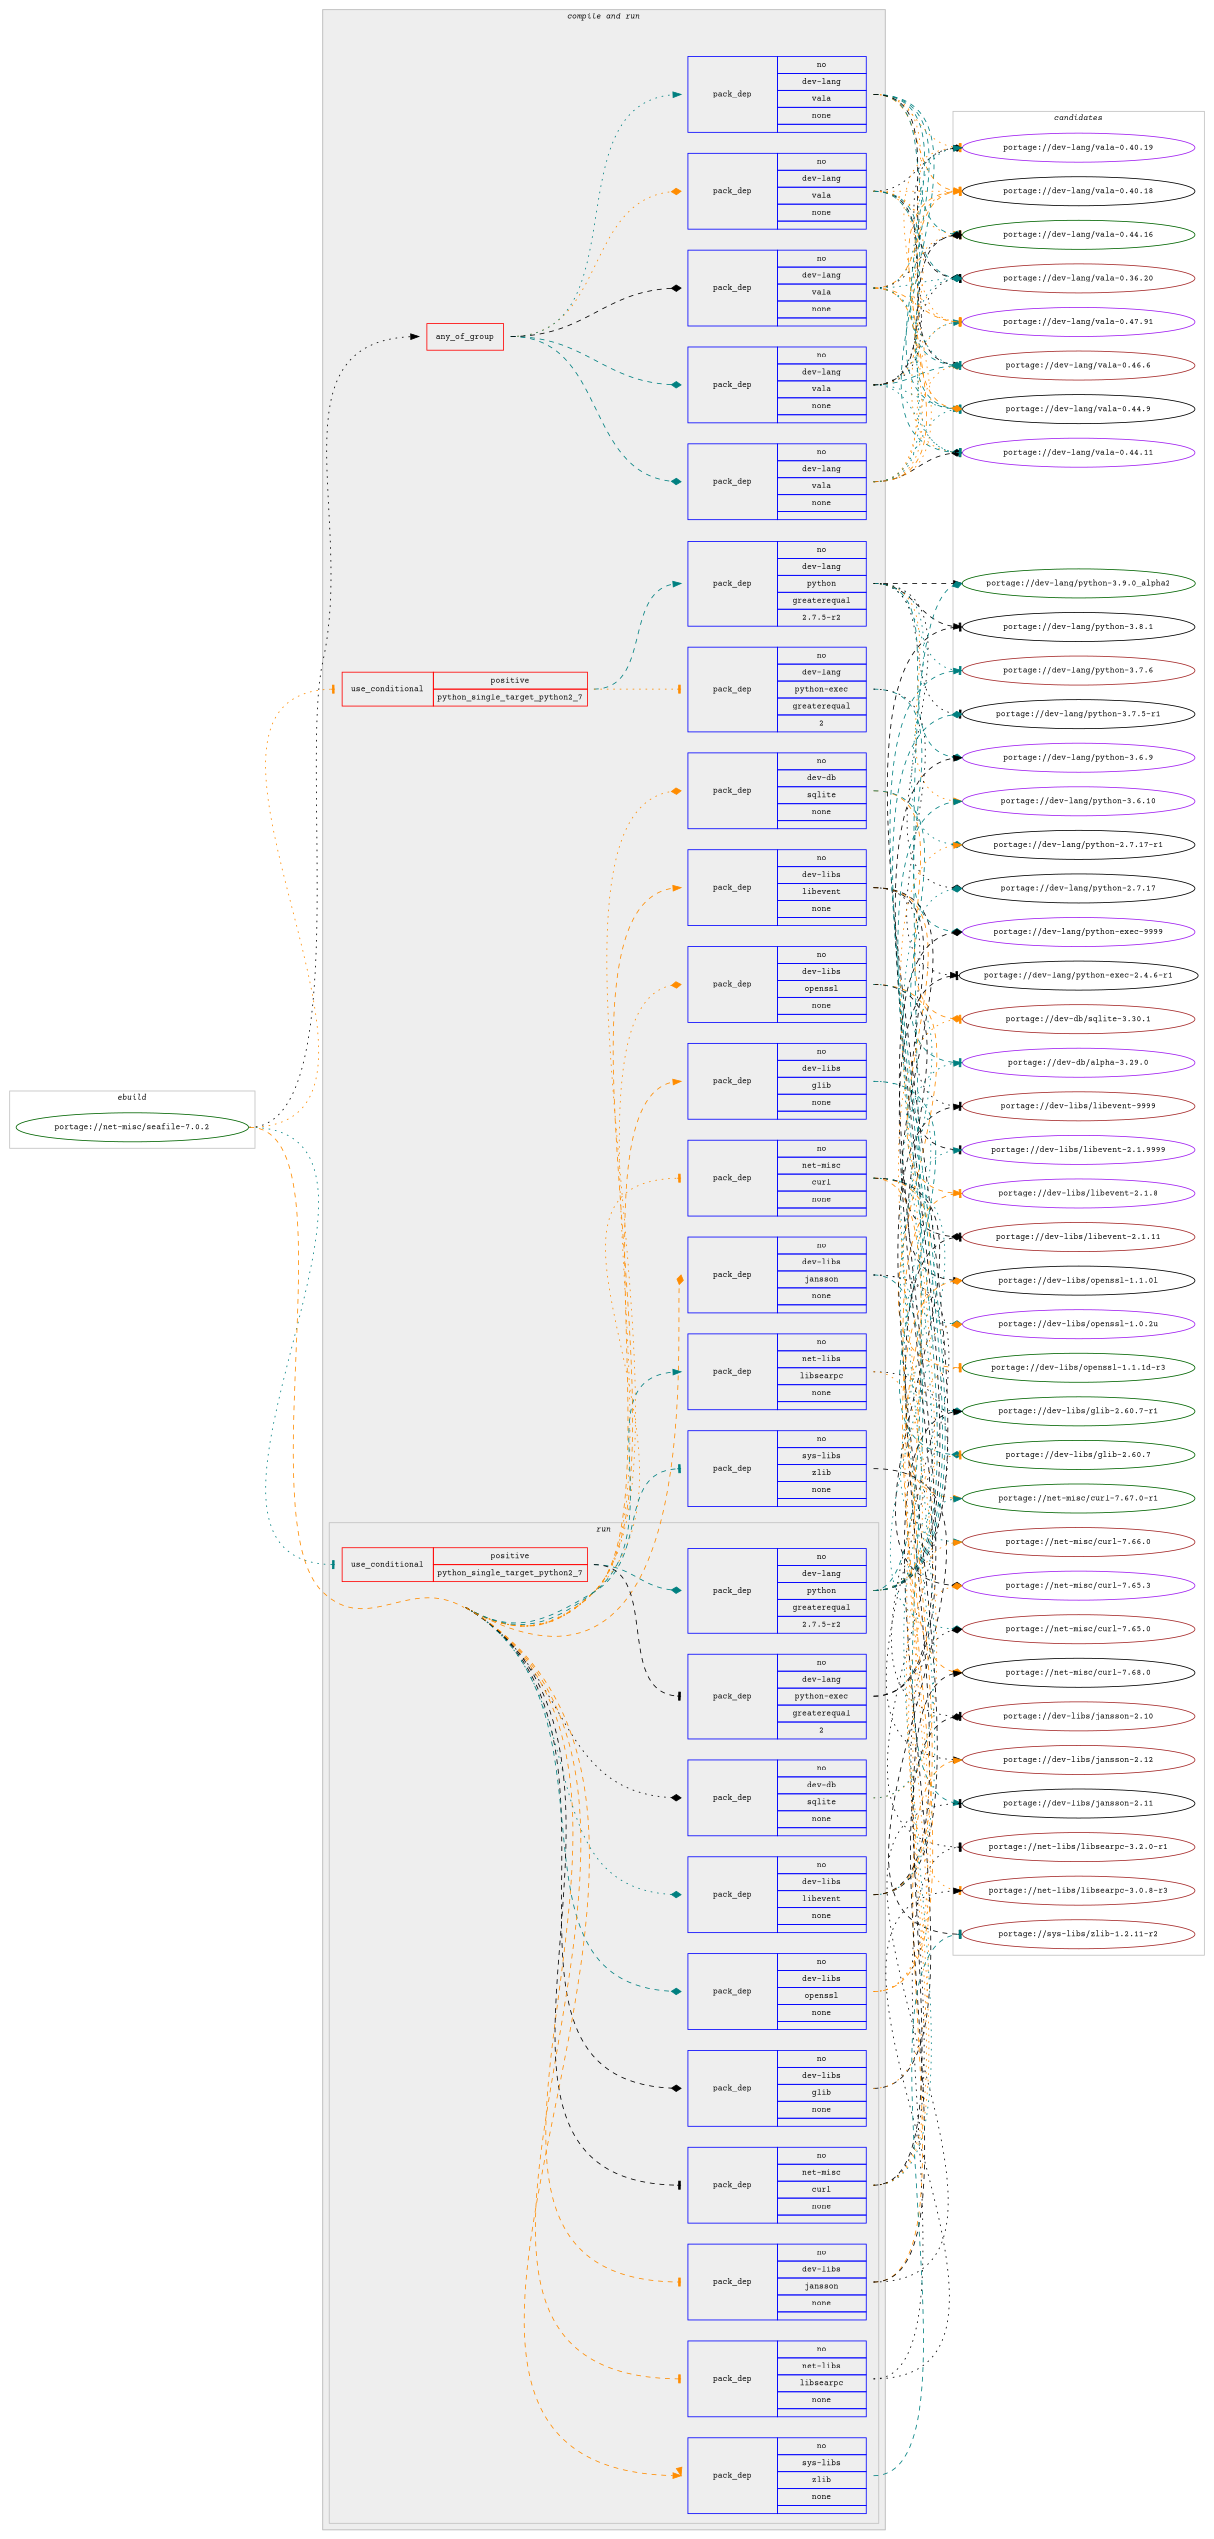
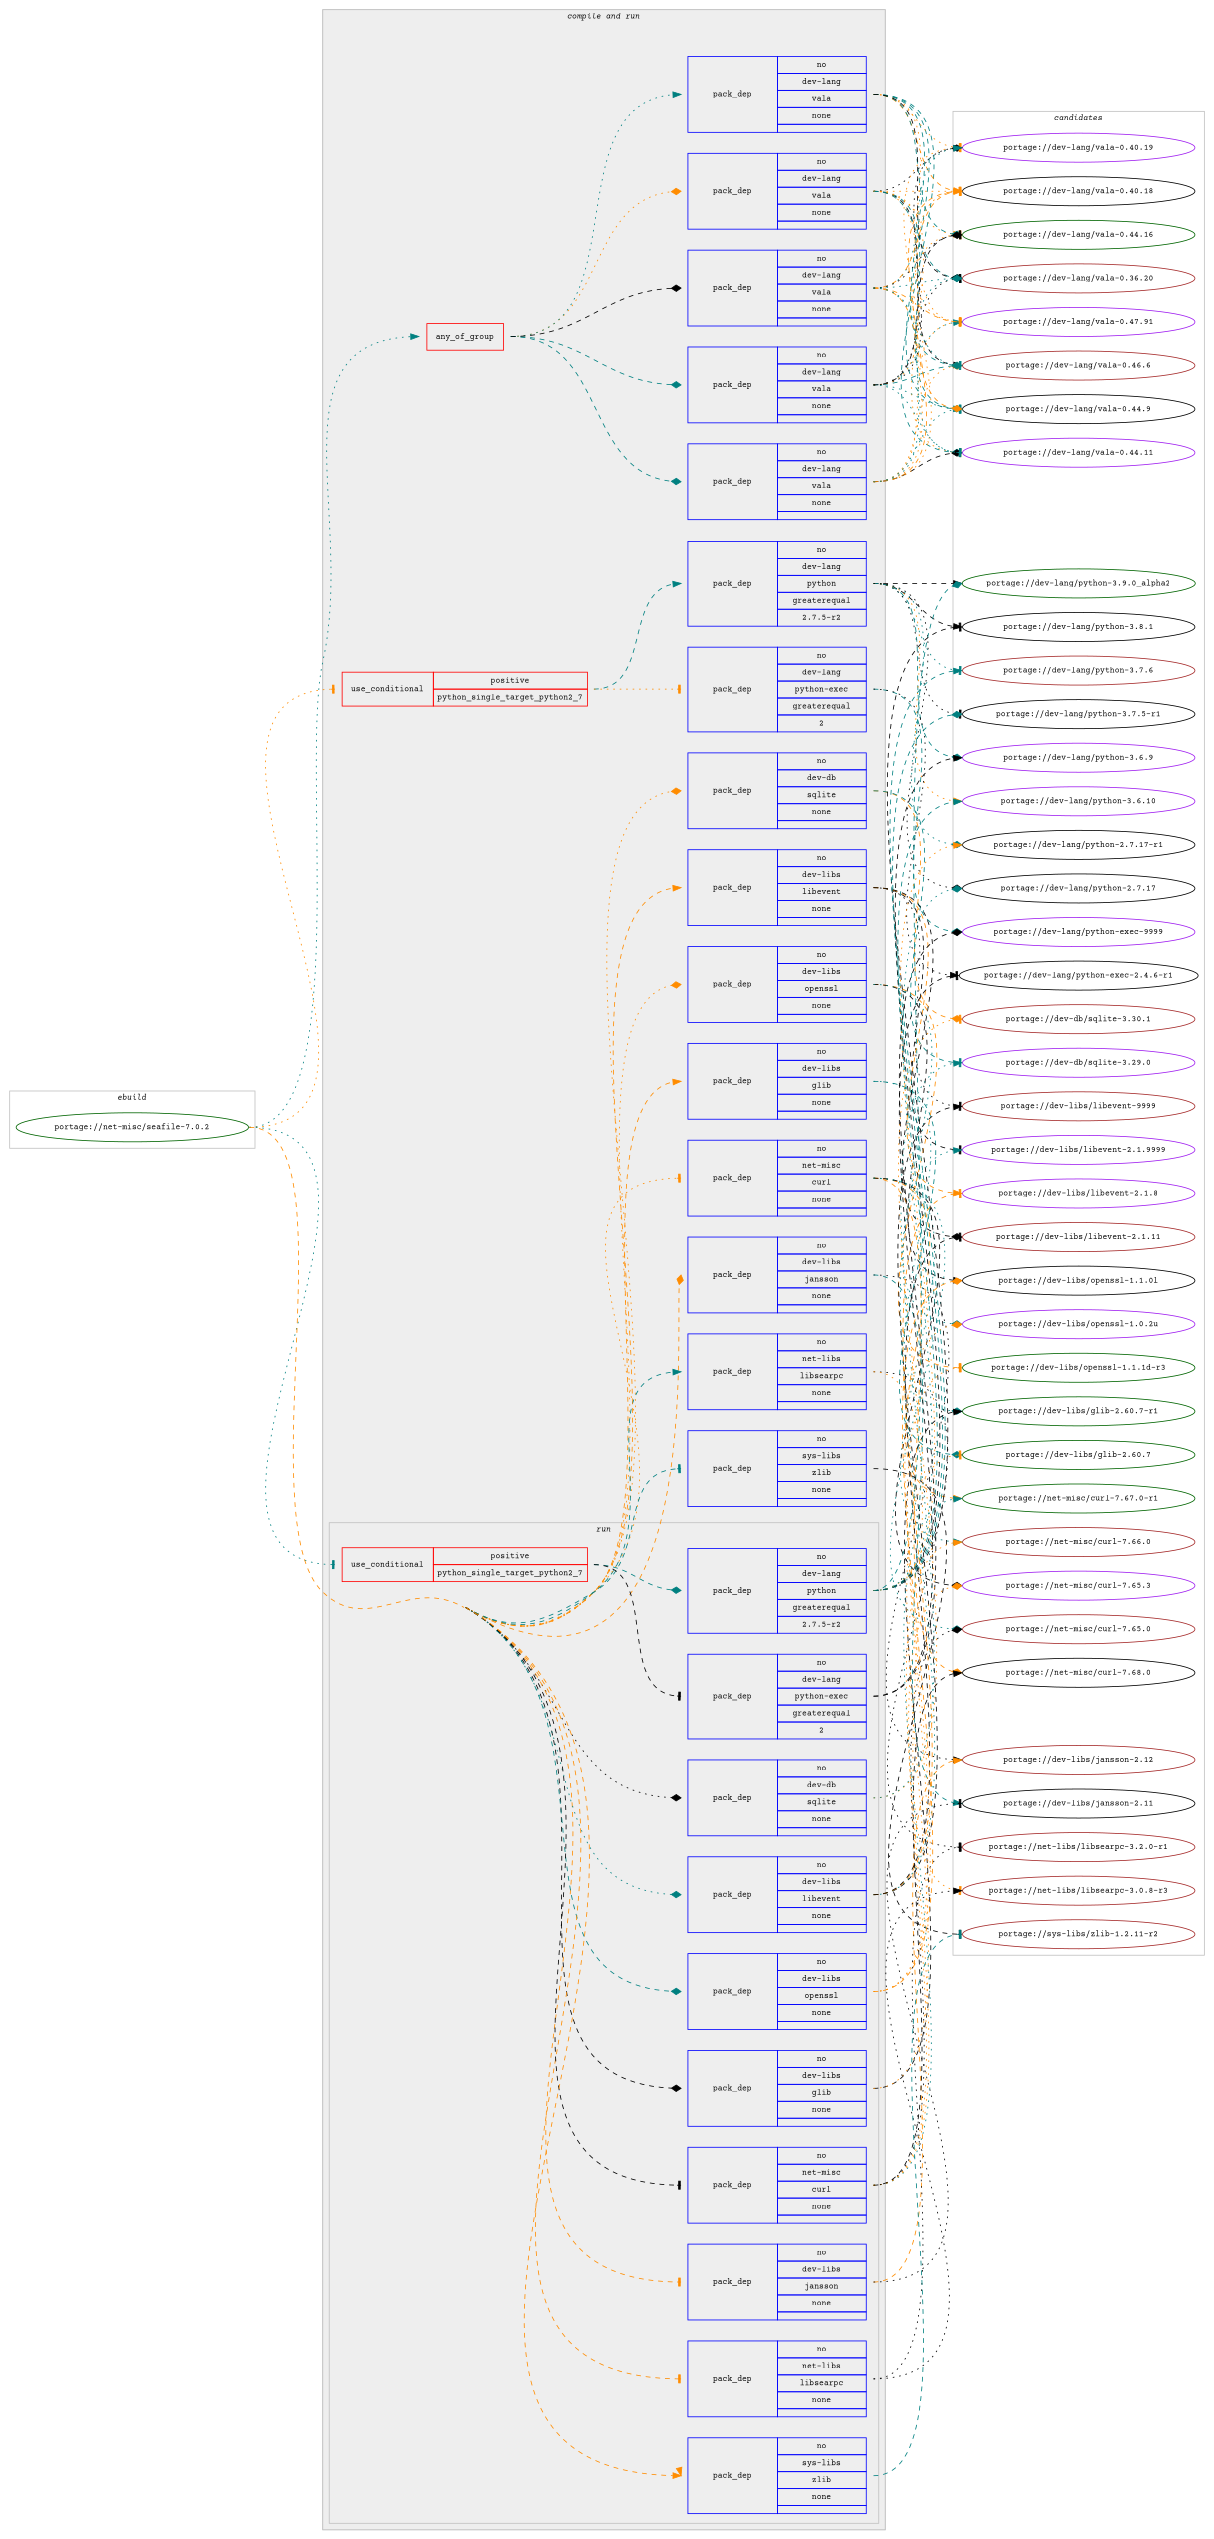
edge "portage://net-misc/seafile-7.0.2" -> "any_of_group": color black -> teal
node "portage://dev-db/alpha-3.29.0": label "portage://dev-db/alpha-3.29.0" -> "portage://dev-db/sqlite-3.29.0"
node "portage://dev-libs/jansson-2.10": removed
